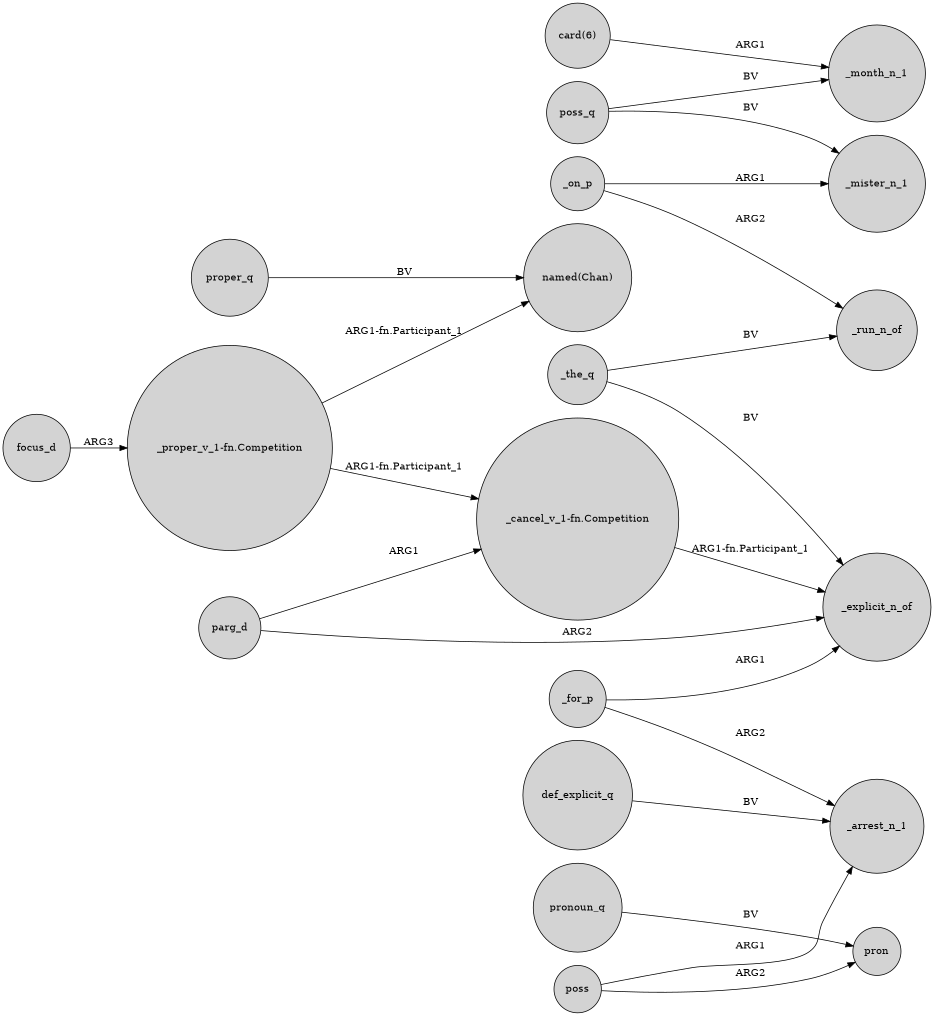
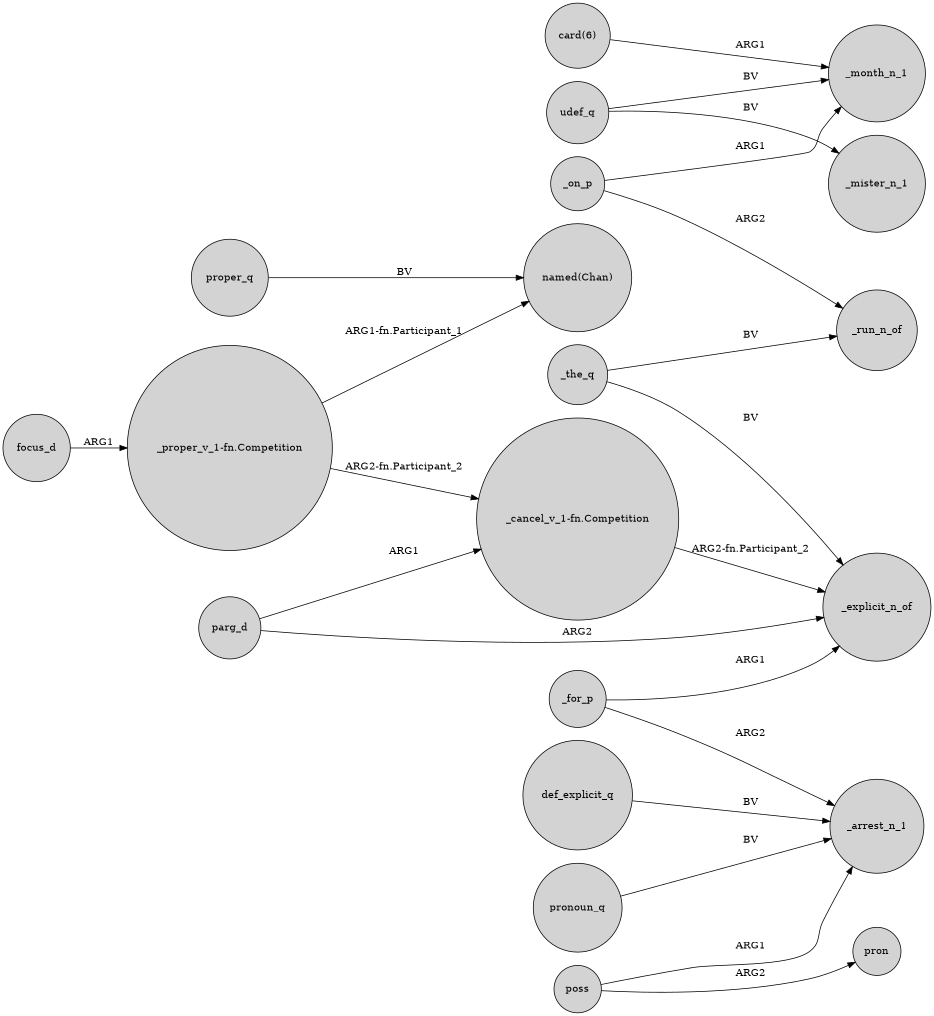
node "poss_q": label "poss_q" -> "udef_q"
edge "_on_p" -> "_mister_n_1": now "_on_p" -> "_month_n_1"
edge "focus_d" -> "_proper_v_1-fn.Competition": label "ARG3" -> "ARG1"
edge "_proper_v_1-fn.Competition" -> "_cancel_v_1-fn.Competition": label "ARG1-fn.Participant_1" -> "ARG2-fn.Participant_2"
edge "_cancel_v_1-fn.Competition" -> "_explicit_n_of": label "ARG1-fn.Participant_1" -> "ARG2-fn.Participant_2"
edge "pronoun_q" -> "pron": now "pronoun_q" -> "_arrest_n_1"
